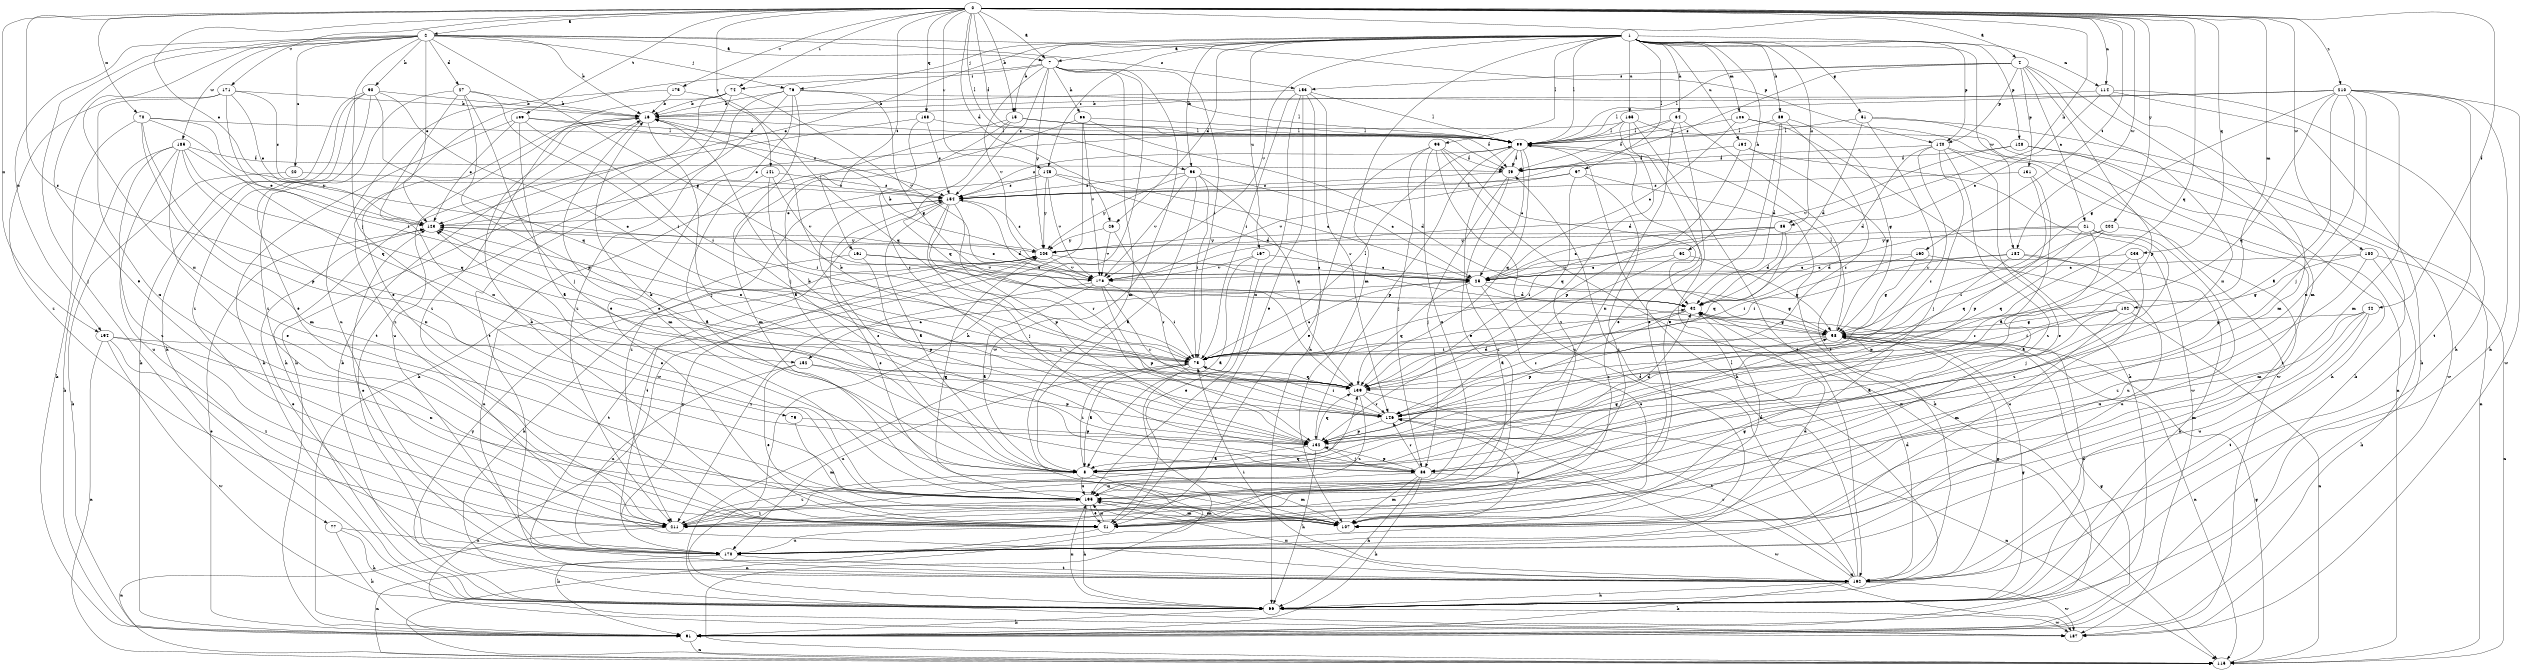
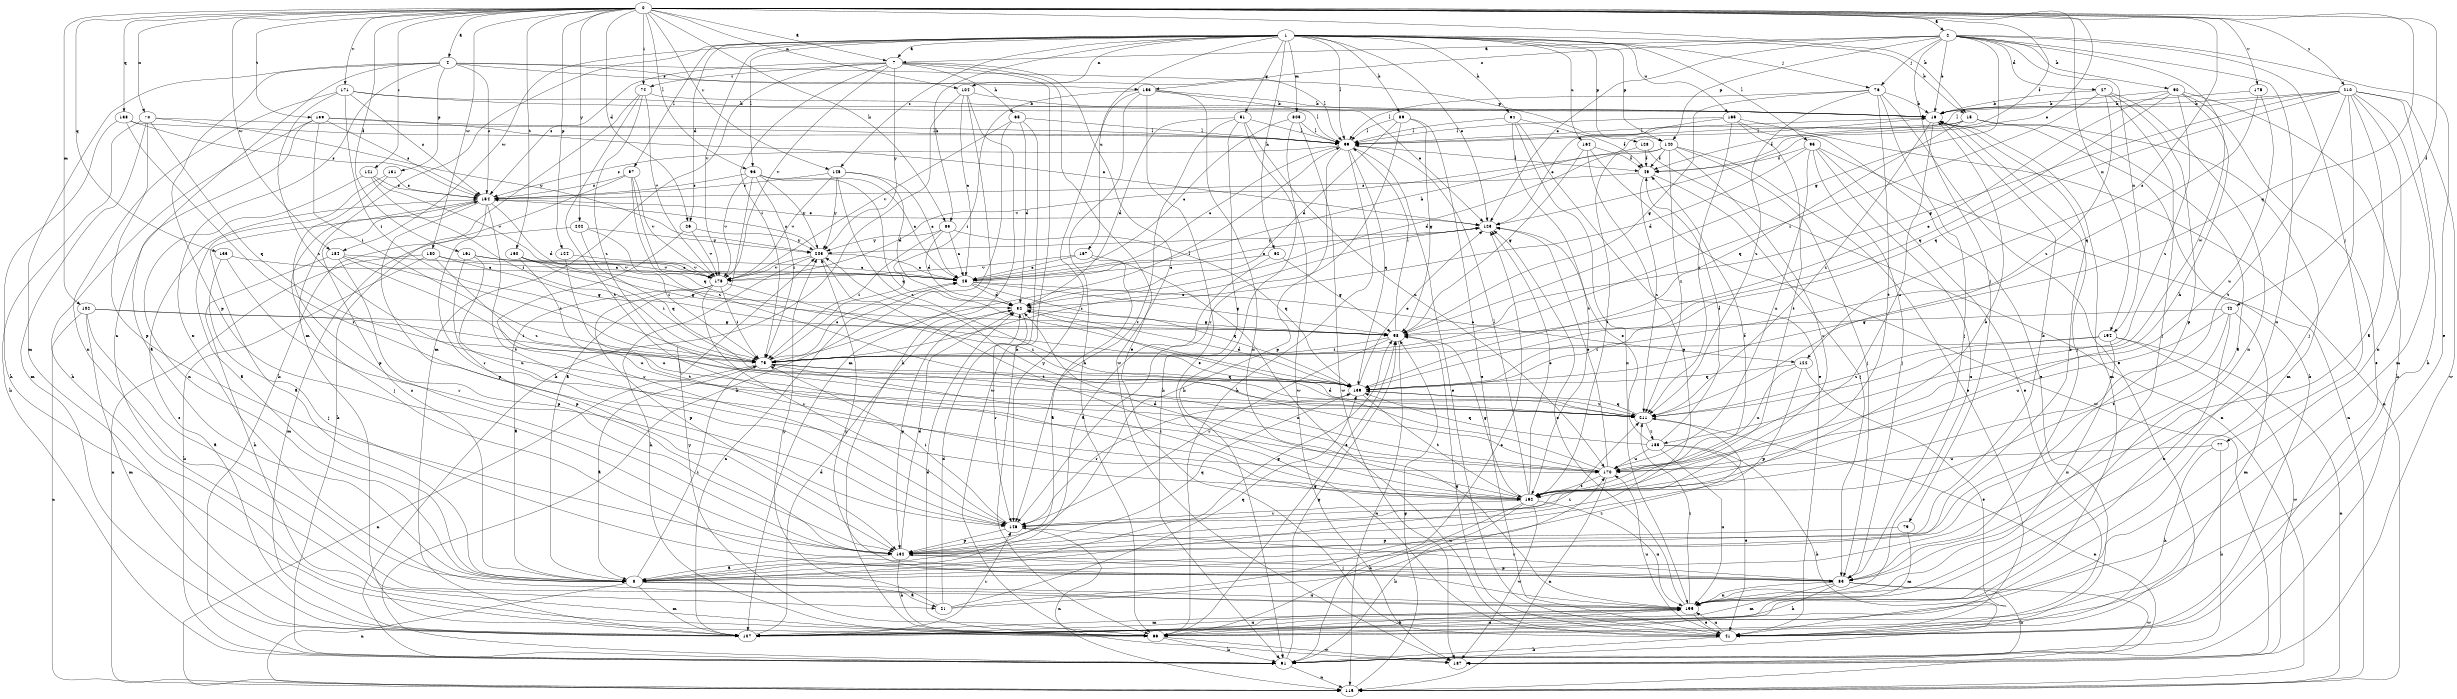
node "114": label "114" -> "104"
node "105": label "105" -> "805"
edge "159" -> "99": label "d" -> "l"
node "20": removed
edge "97" -> "154": label "l" -> "s"
edge "65" -> "58": now "65" -> "32"
node "124": added
node "233": label "233" -> "133"
edge "51" -> "170": added, label "u"
edge "141" -> "8": label "a" -> "n"
node "152": label "152" -> "122"
edge "21" -> "8": reversed
edge "185" -> "211": reversed
edge "25" -> "107": reversed
edge "128" -> "66": removed, label "h"
edge "66" -> "16": removed, label "b"
edge "90" -> "66": now "90" -> "162"
